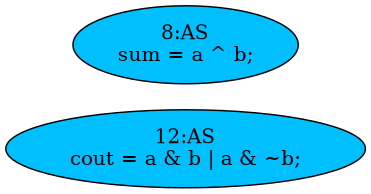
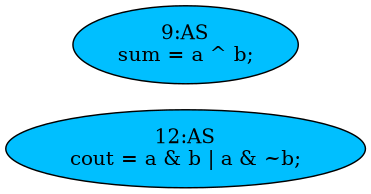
node "8:AS sum = a ^ b;": label "8:AS sum = a ^ b;" -> "9:AS sum = a ^ b;"
